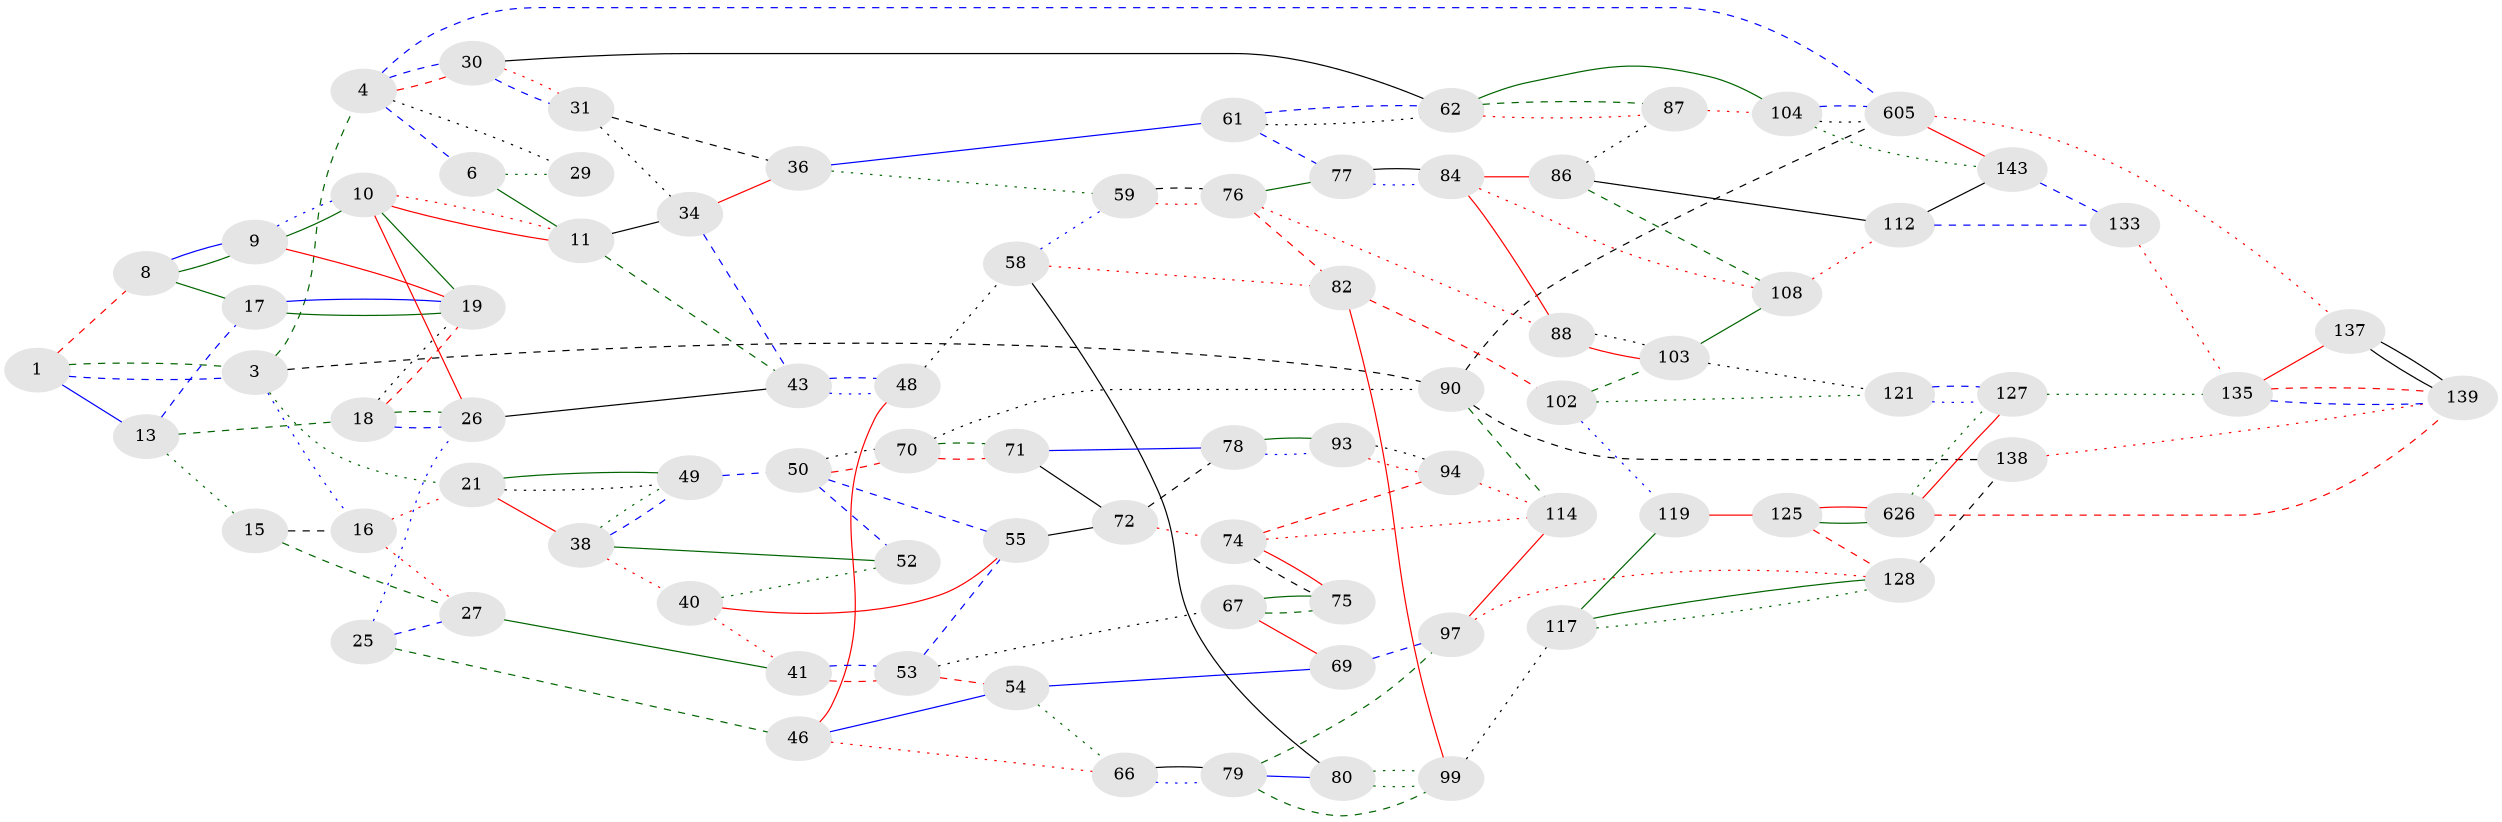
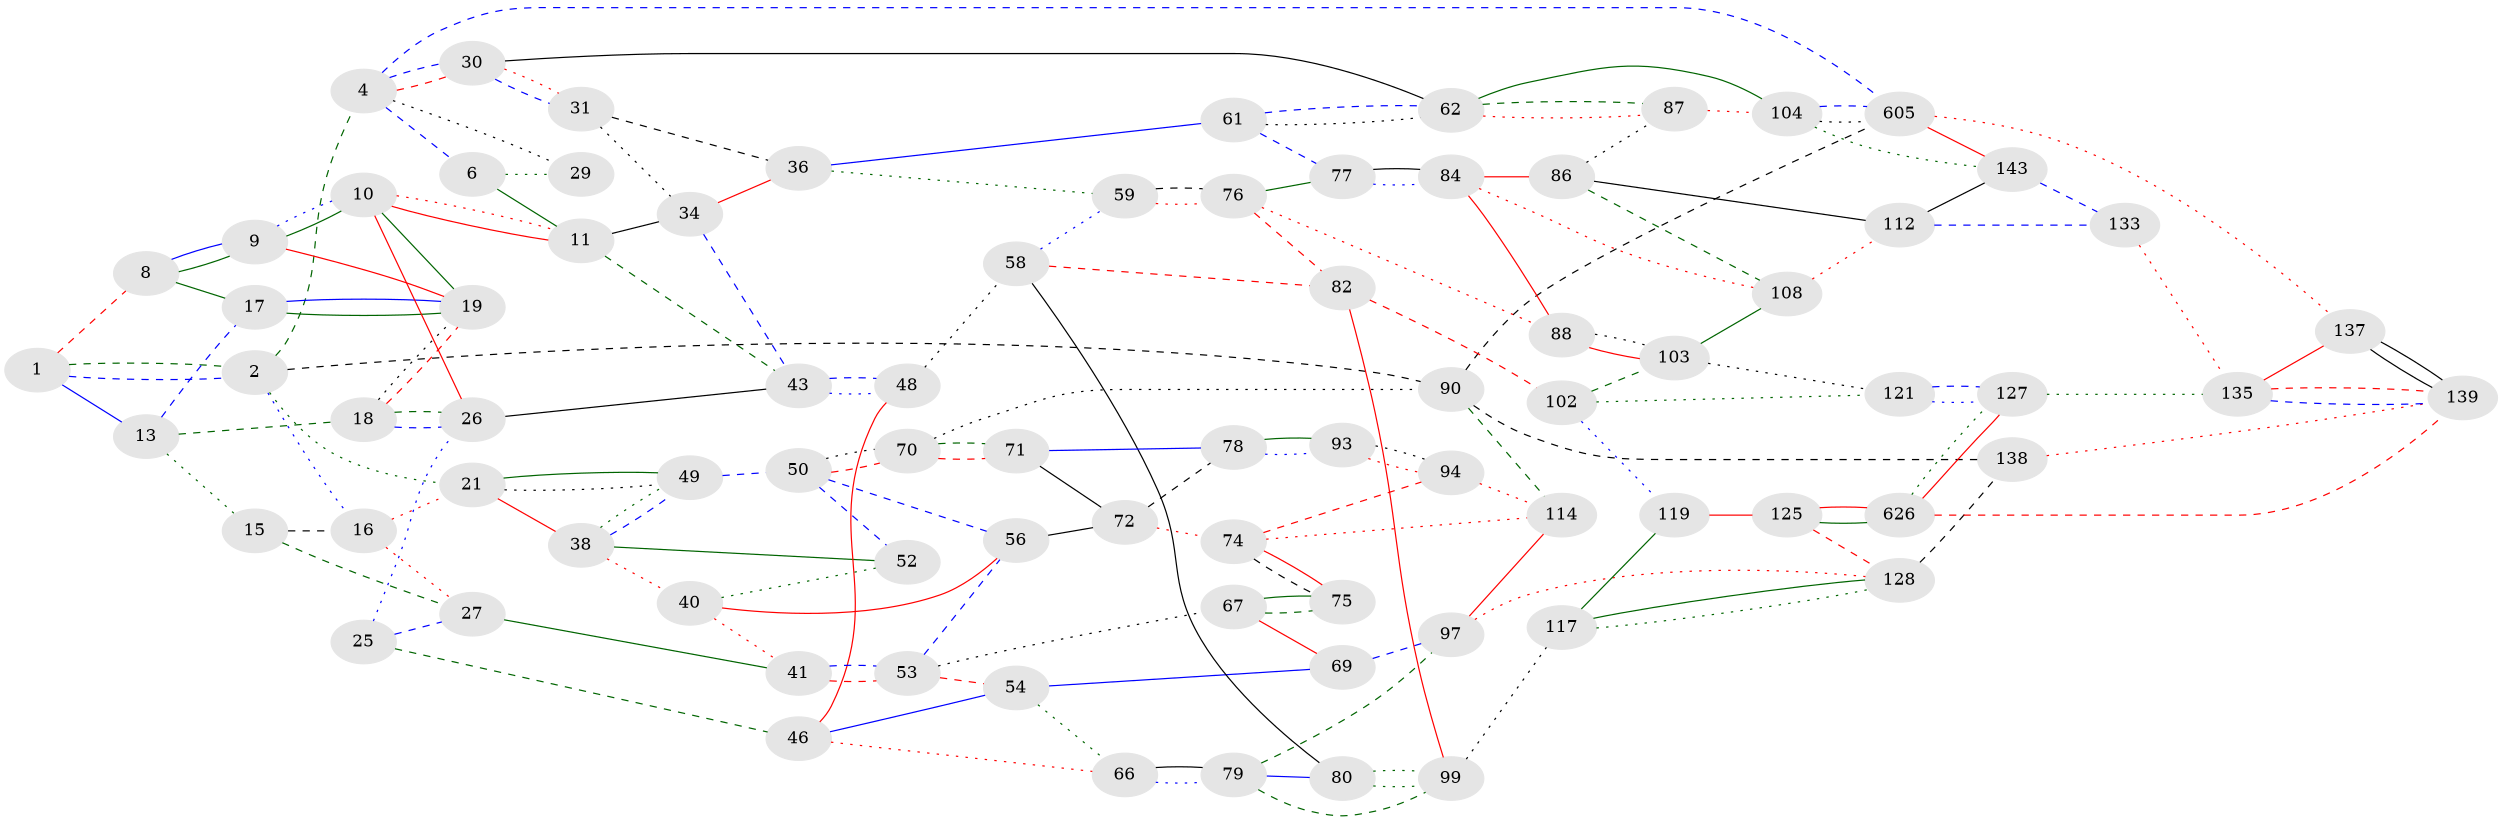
edge "58" -- "82": style dotted -> dashed
node "3": label "3" -> "2"
node "55": label "55" -> "56"
